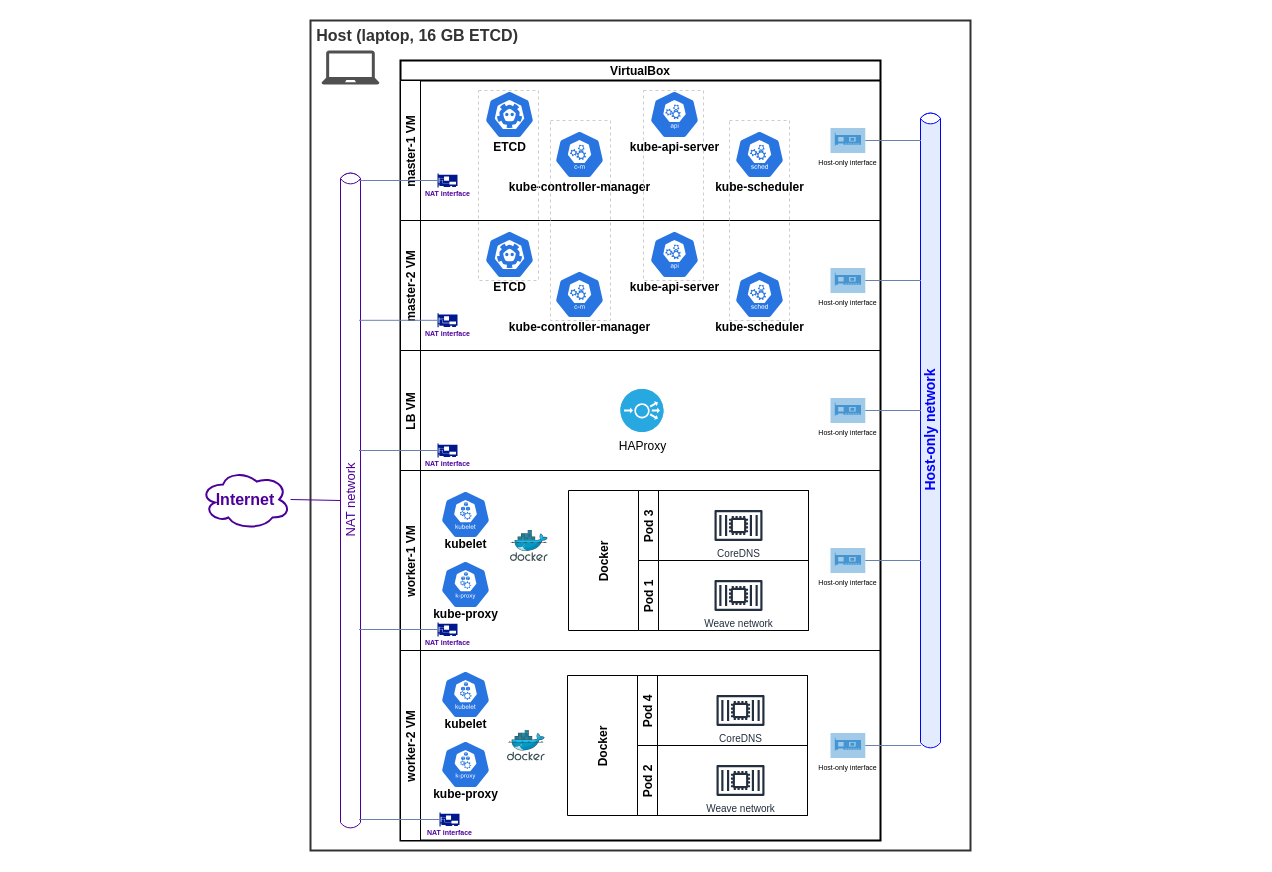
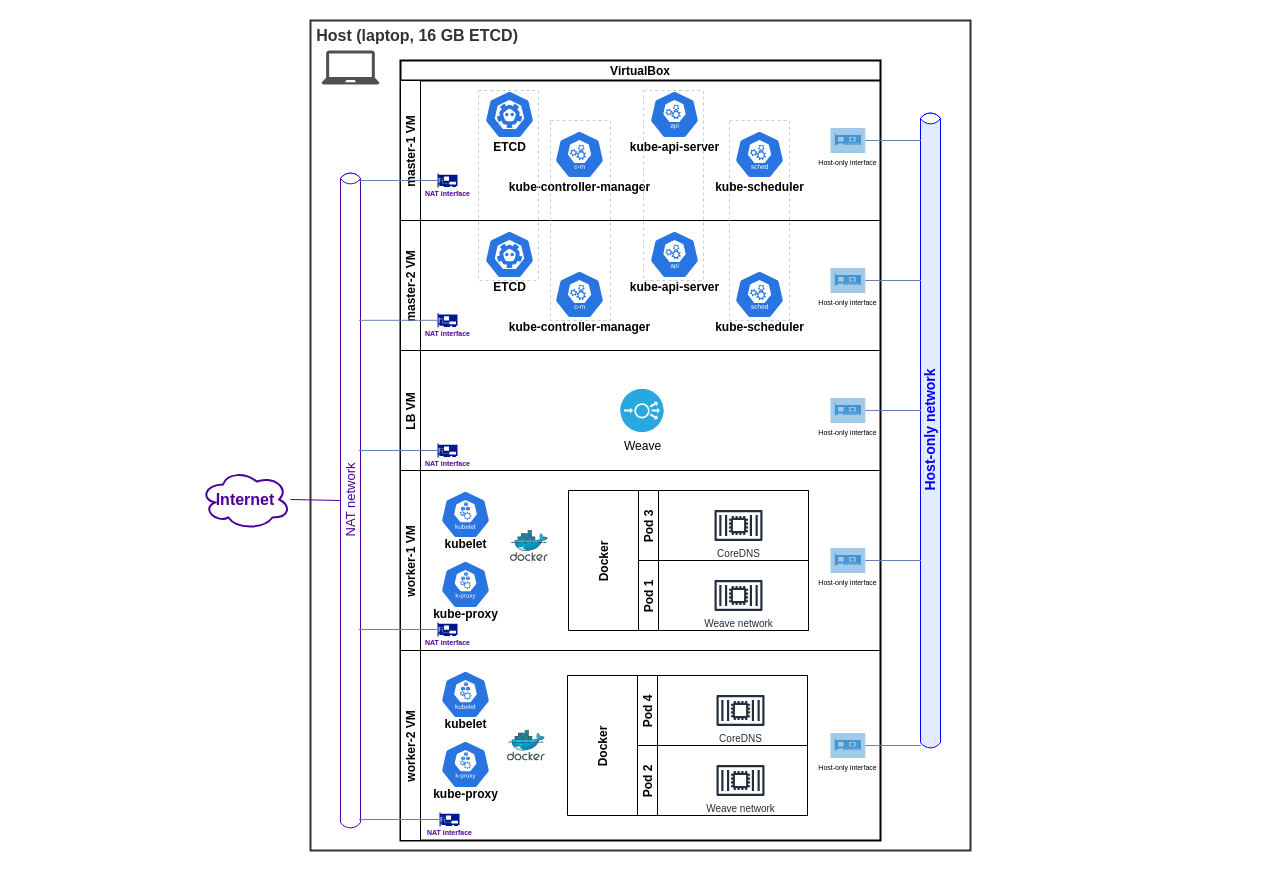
node "HAProxy": label "HAProxy" -> "Weave"
